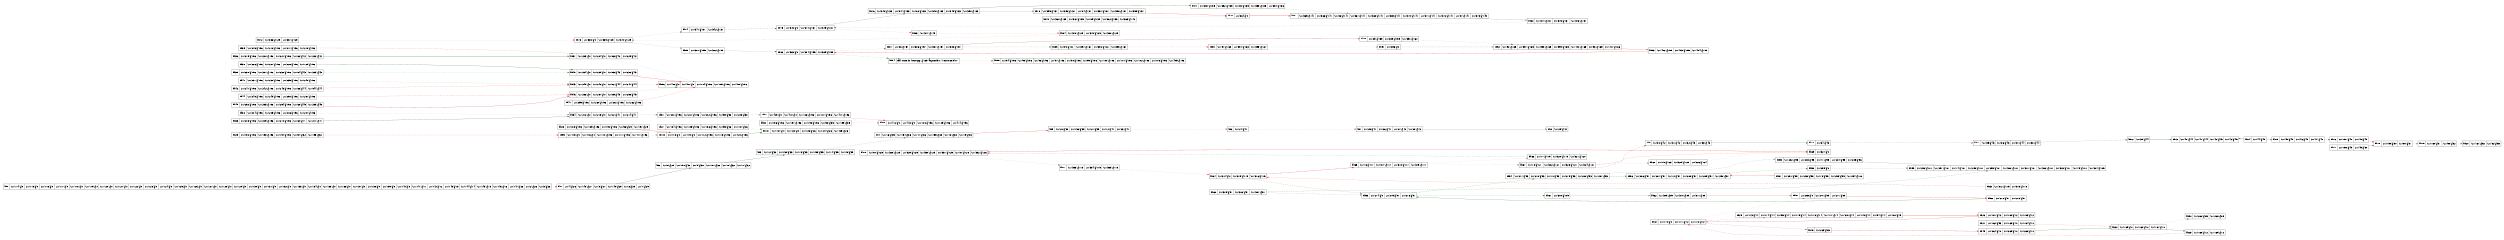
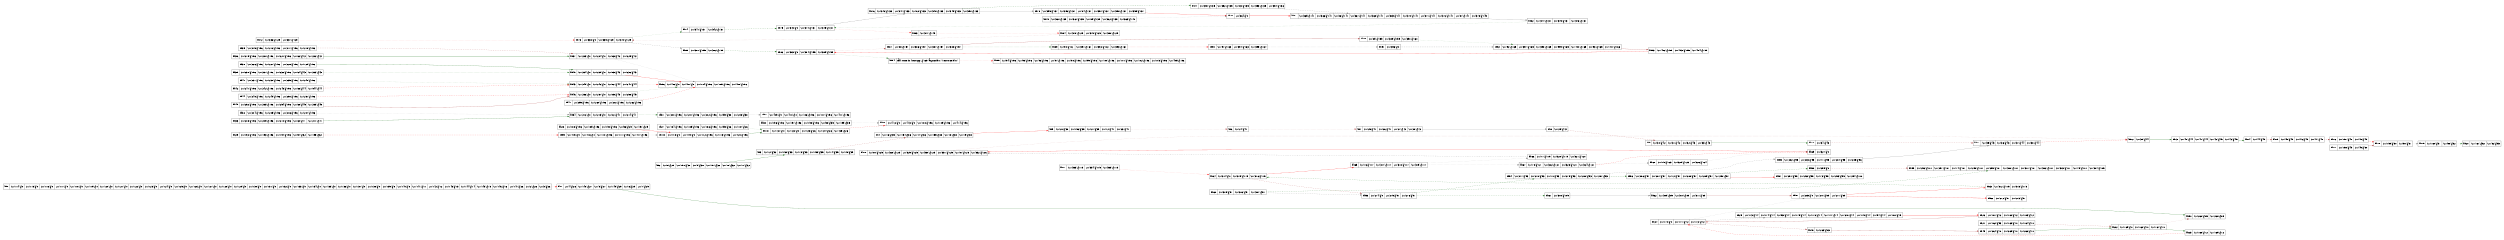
edge "bb76" -> "bb77": style solid -> dashed
edge "bb97" -> "bb98": now "bb101" -> "bb98"
edge "bb14" -> "bb13": reversed
edge "bb11" -> "bb12": color darkgreen -> red
edge "bb70" -> "bb71": now "bb70" -> "bb12"
edge "bb55" -> "bb59": now "bb55" -> "bb11"
edge "bb67" -> "bb9": now "bb8" -> "bb9"
edge "bb57" -> "bb56": reversed
edge "bb1" -> "bb2": now "bb1" -> "bb50"
edge "bb63" -> "bb64": color red -> darkgreen
edge "bb51" -> "bb63": added
edge "bb52" -> "bb53": removed
